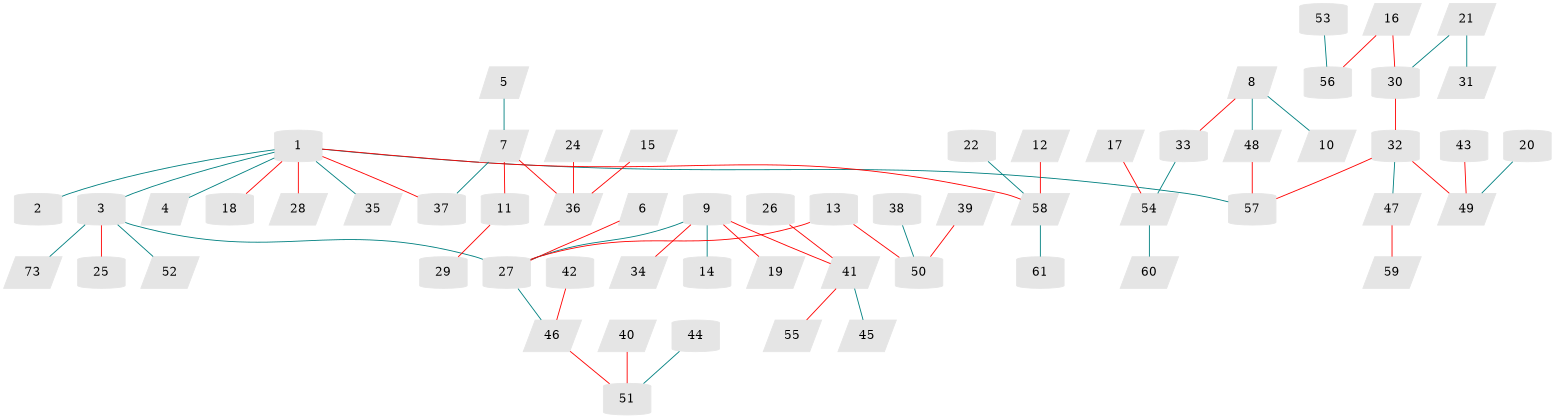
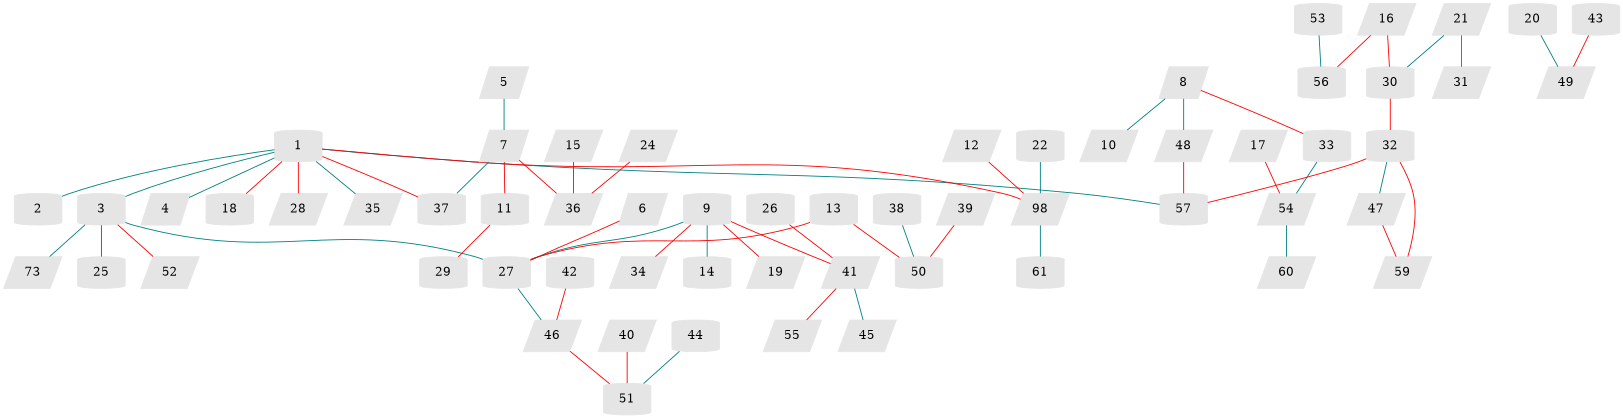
edge "32" -- "49": now "32" -- "59"
node "58": label "58" -> "98"
edge "3" -- "52": color teal -> red
